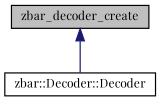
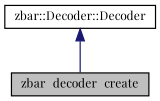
edge "zbar::Decoder::Decoder" -> "zbar_decoder_create": reversed
